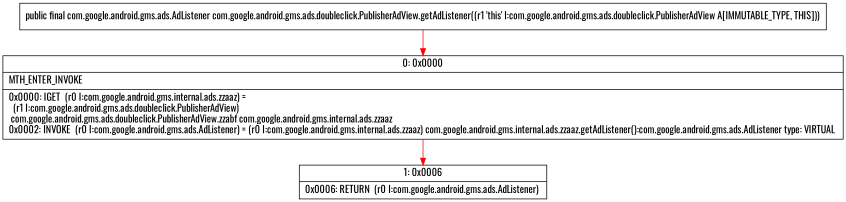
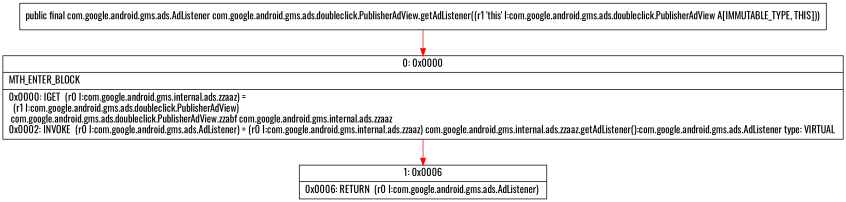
node "0: 0x0000": text "MTH_ENTER_INVOKE" -> "MTH_ENTER_BLOCK"
